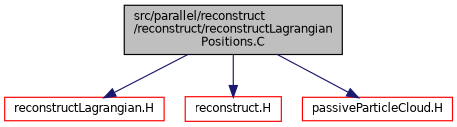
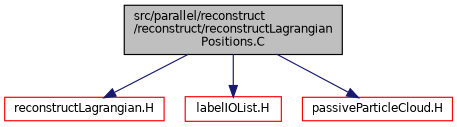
node "reconstruct.H": label "reconstruct.H" -> "labelIOList.H"
